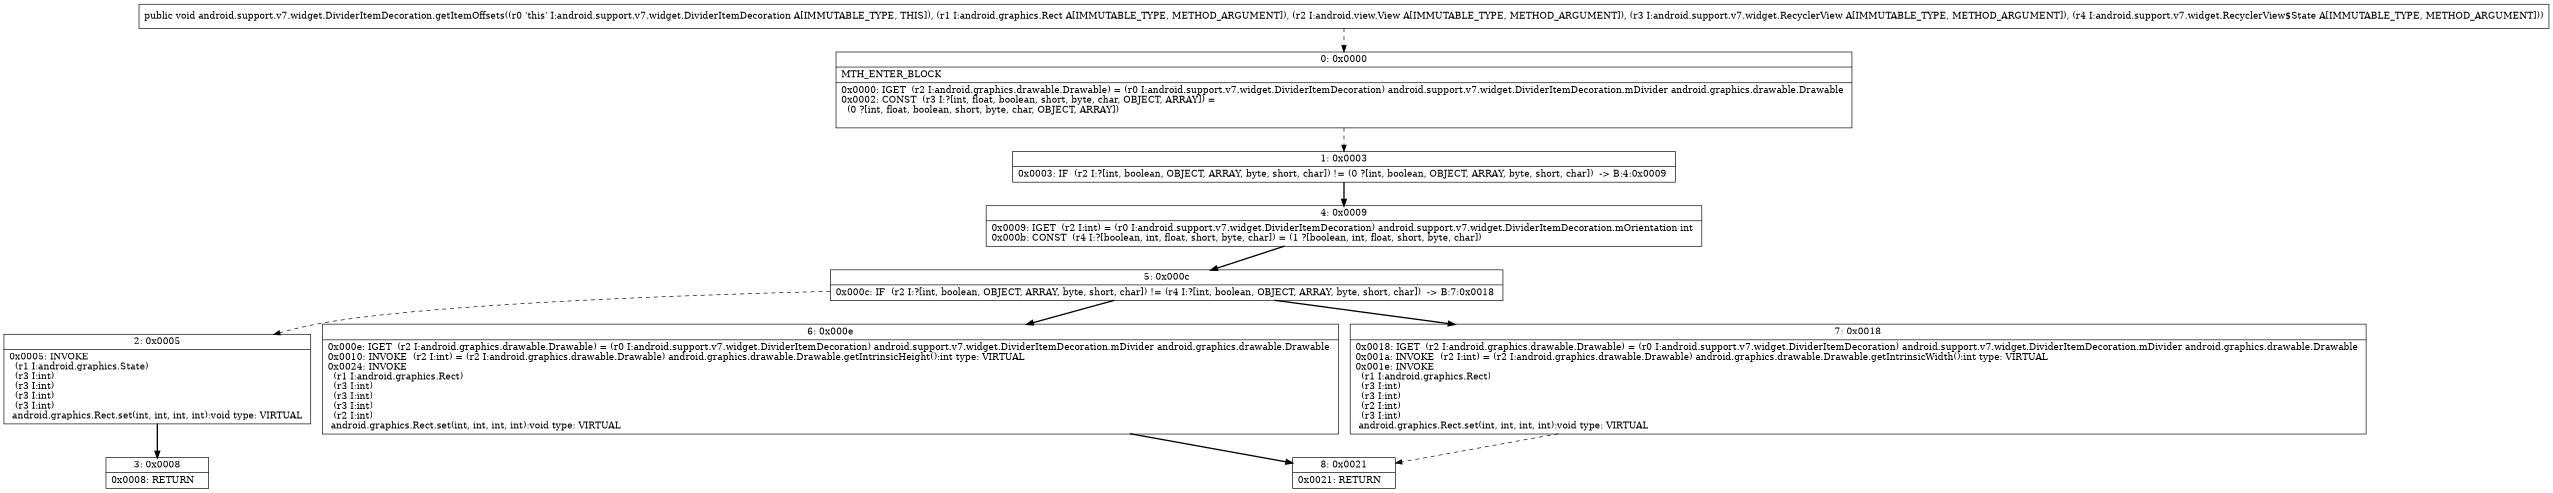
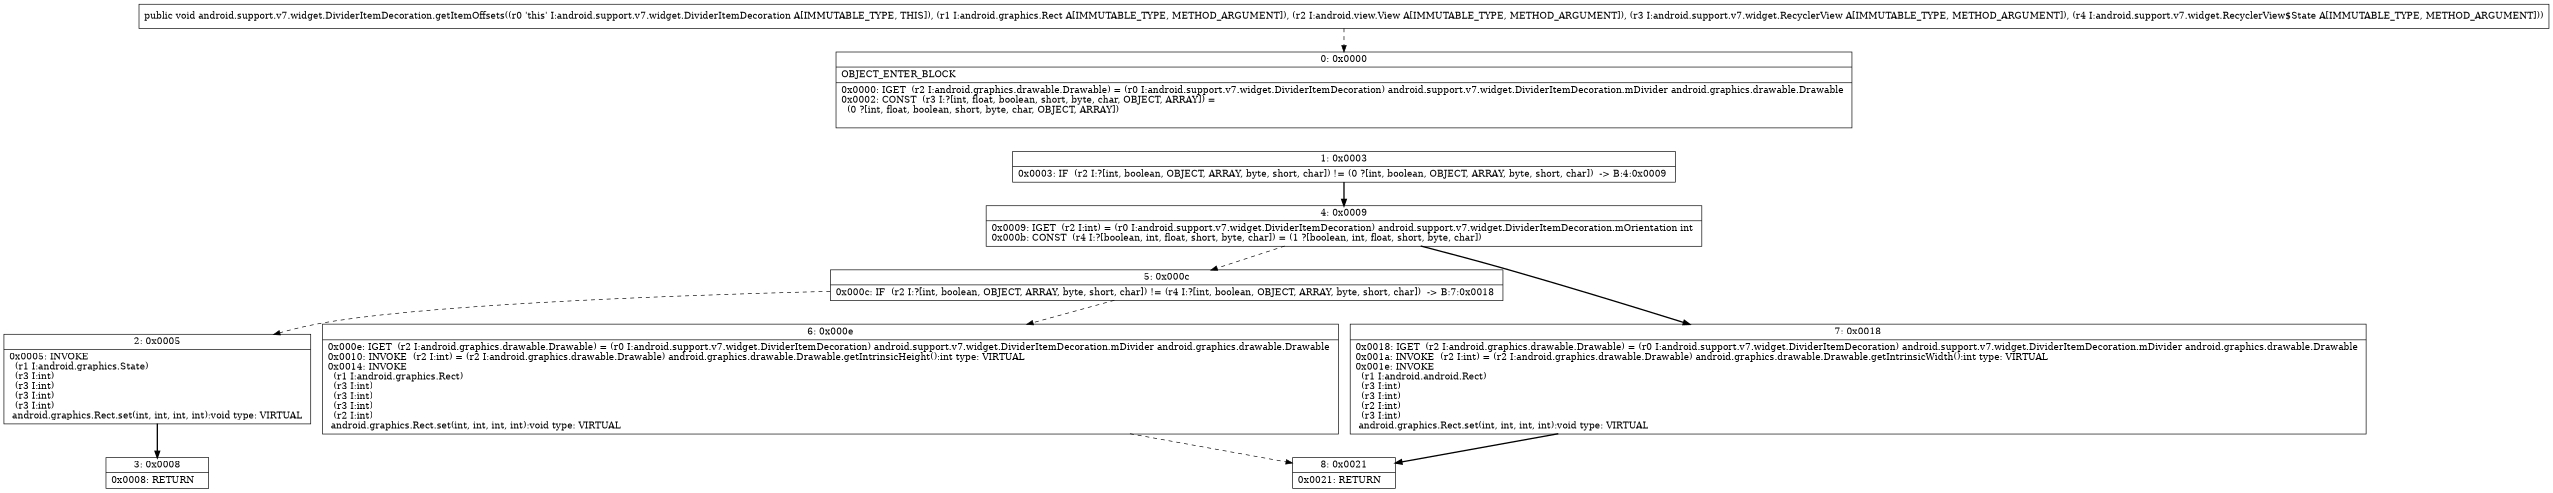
node "0: 0x0000": text "MTH_ENTER_BLOCK" -> "OBJECT_ENTER_BLOCK"
edge "0: 0x0000" -> "1: 0x0003": removed
edge "4: 0x0009" -> "5: 0x000c": style bold -> dashed
edge "5: 0x000c" -> "6: 0x000e": style bold -> dashed
edge "5: 0x000c" -> "7: 0x0018": now "4: 0x0009" -> "7: 0x0018"
node "6: 0x000e": text "0x0024: INVOKE" -> "0x0014: INVOKE"
node "7: 0x0018": text "(r1 I:android.graphics.Rect)" -> "(r1 I:android.android.Rect)"
edge "6: 0x000e" -> "8: 0x0021": style bold -> dashed
edge "7: 0x0018" -> "8: 0x0021": style dashed -> bold
